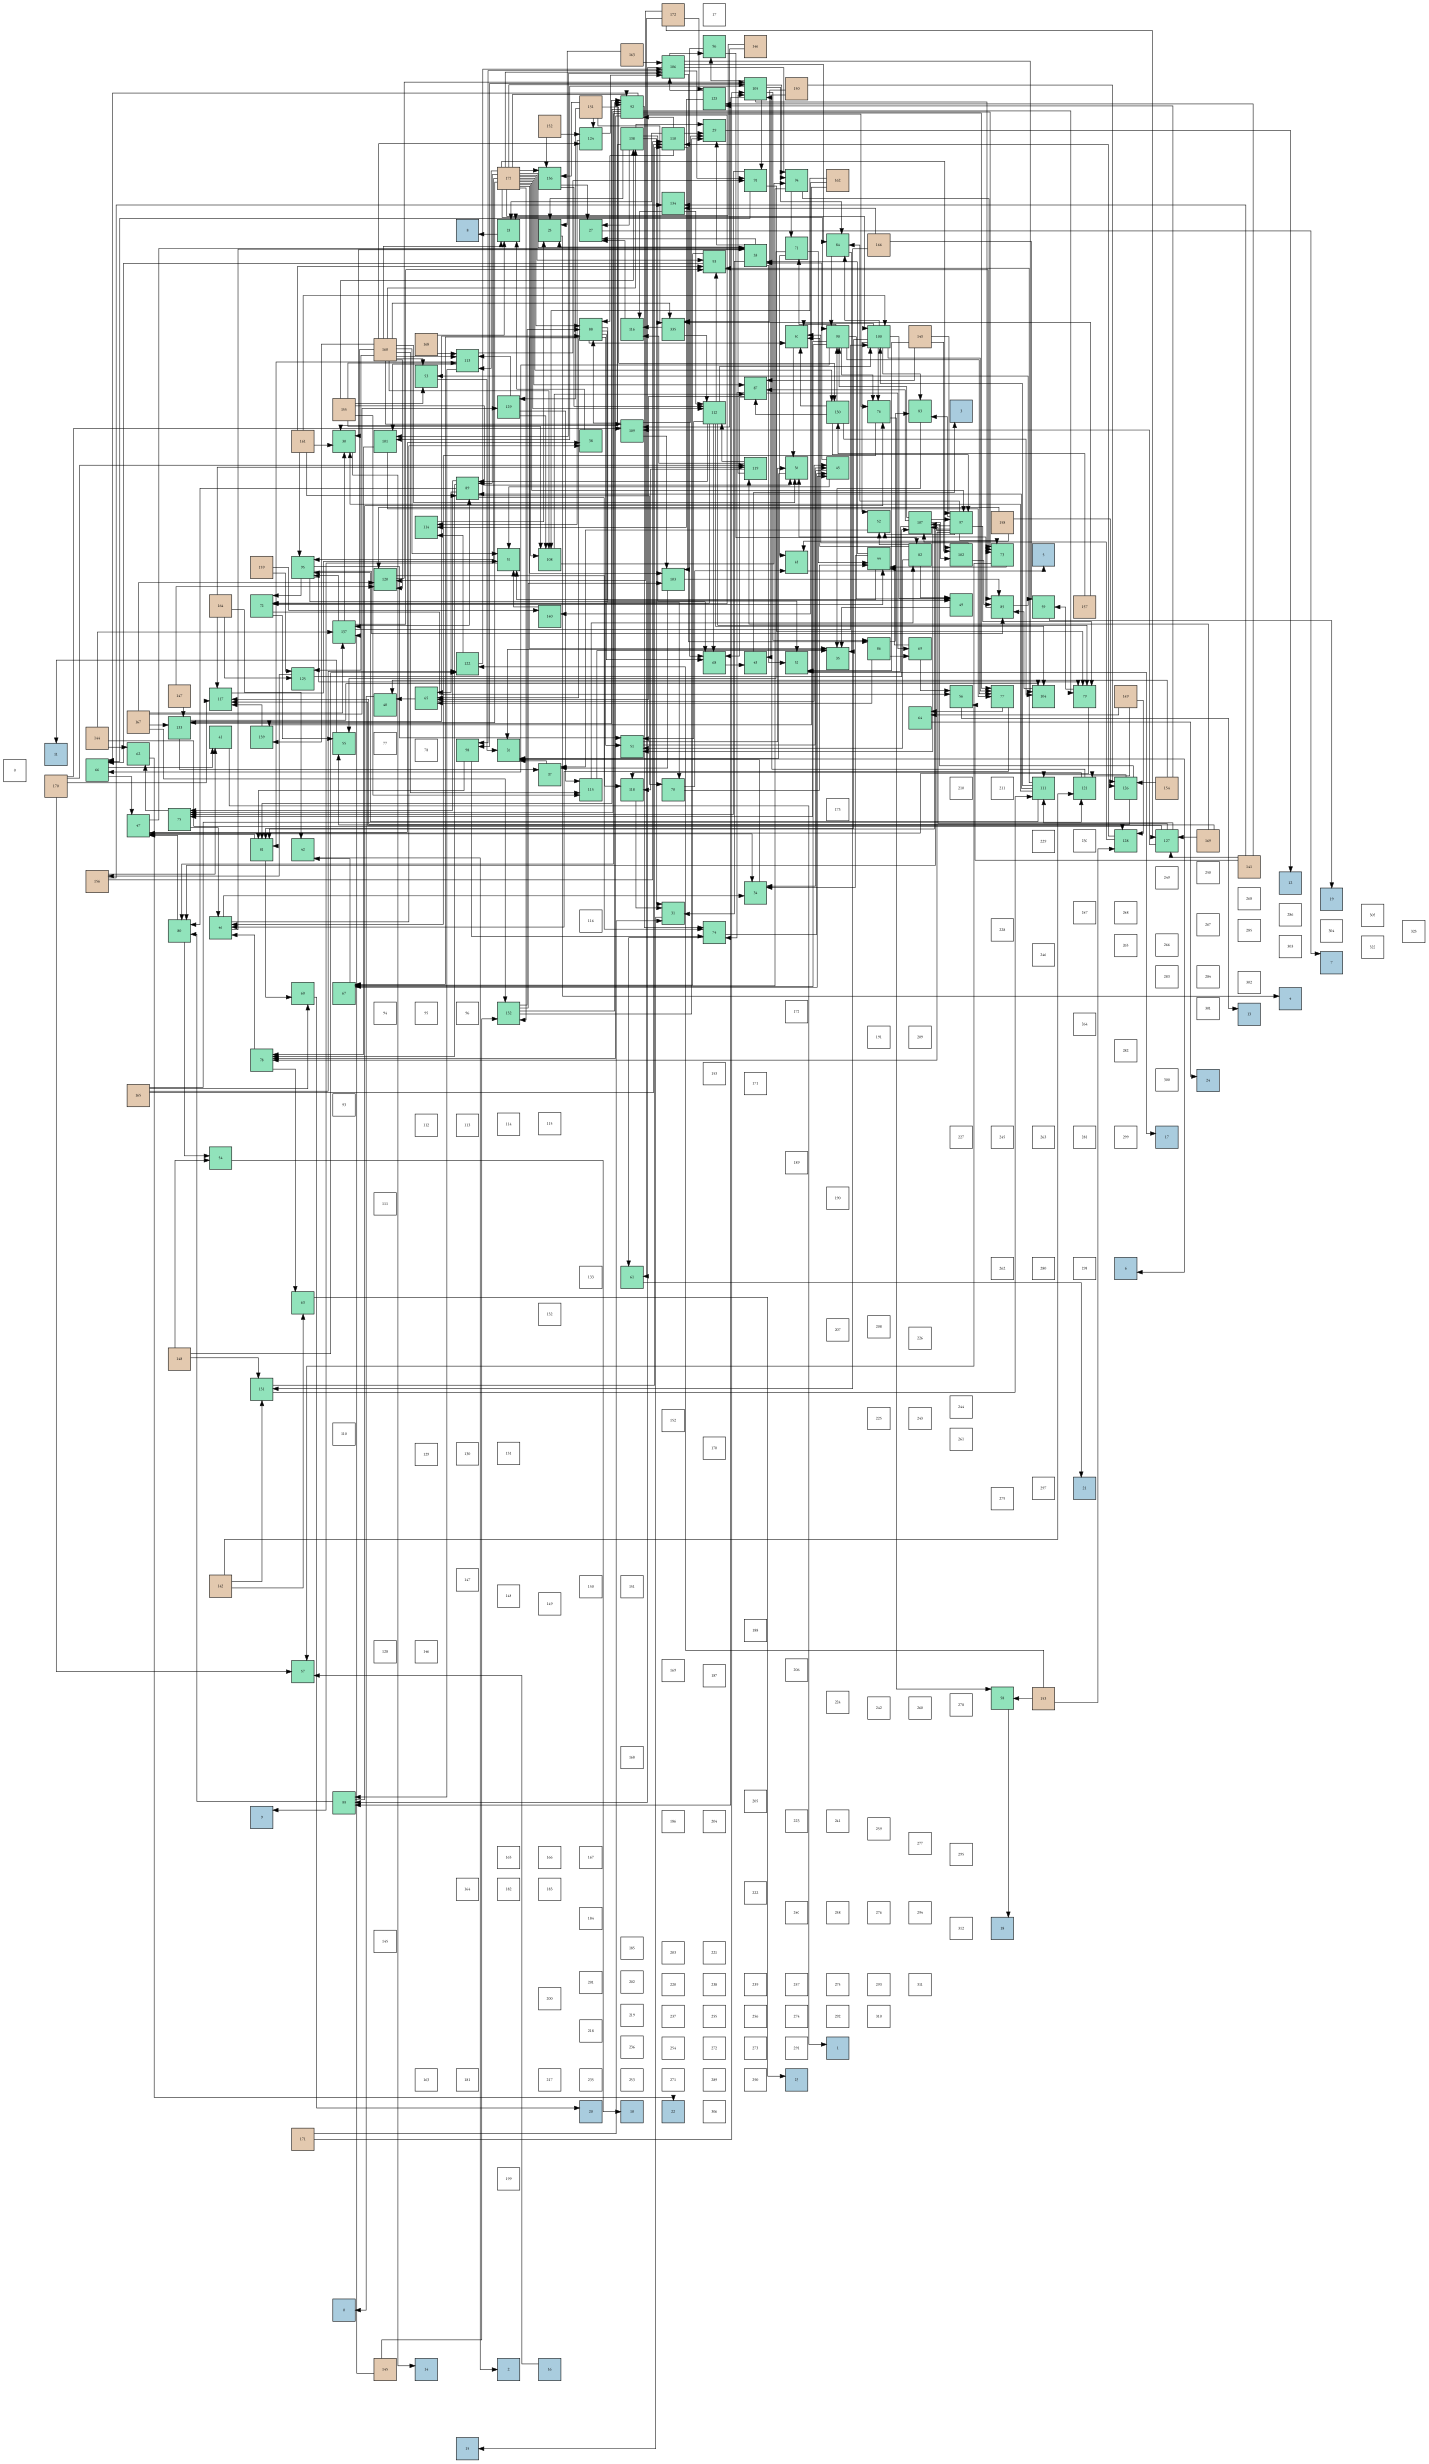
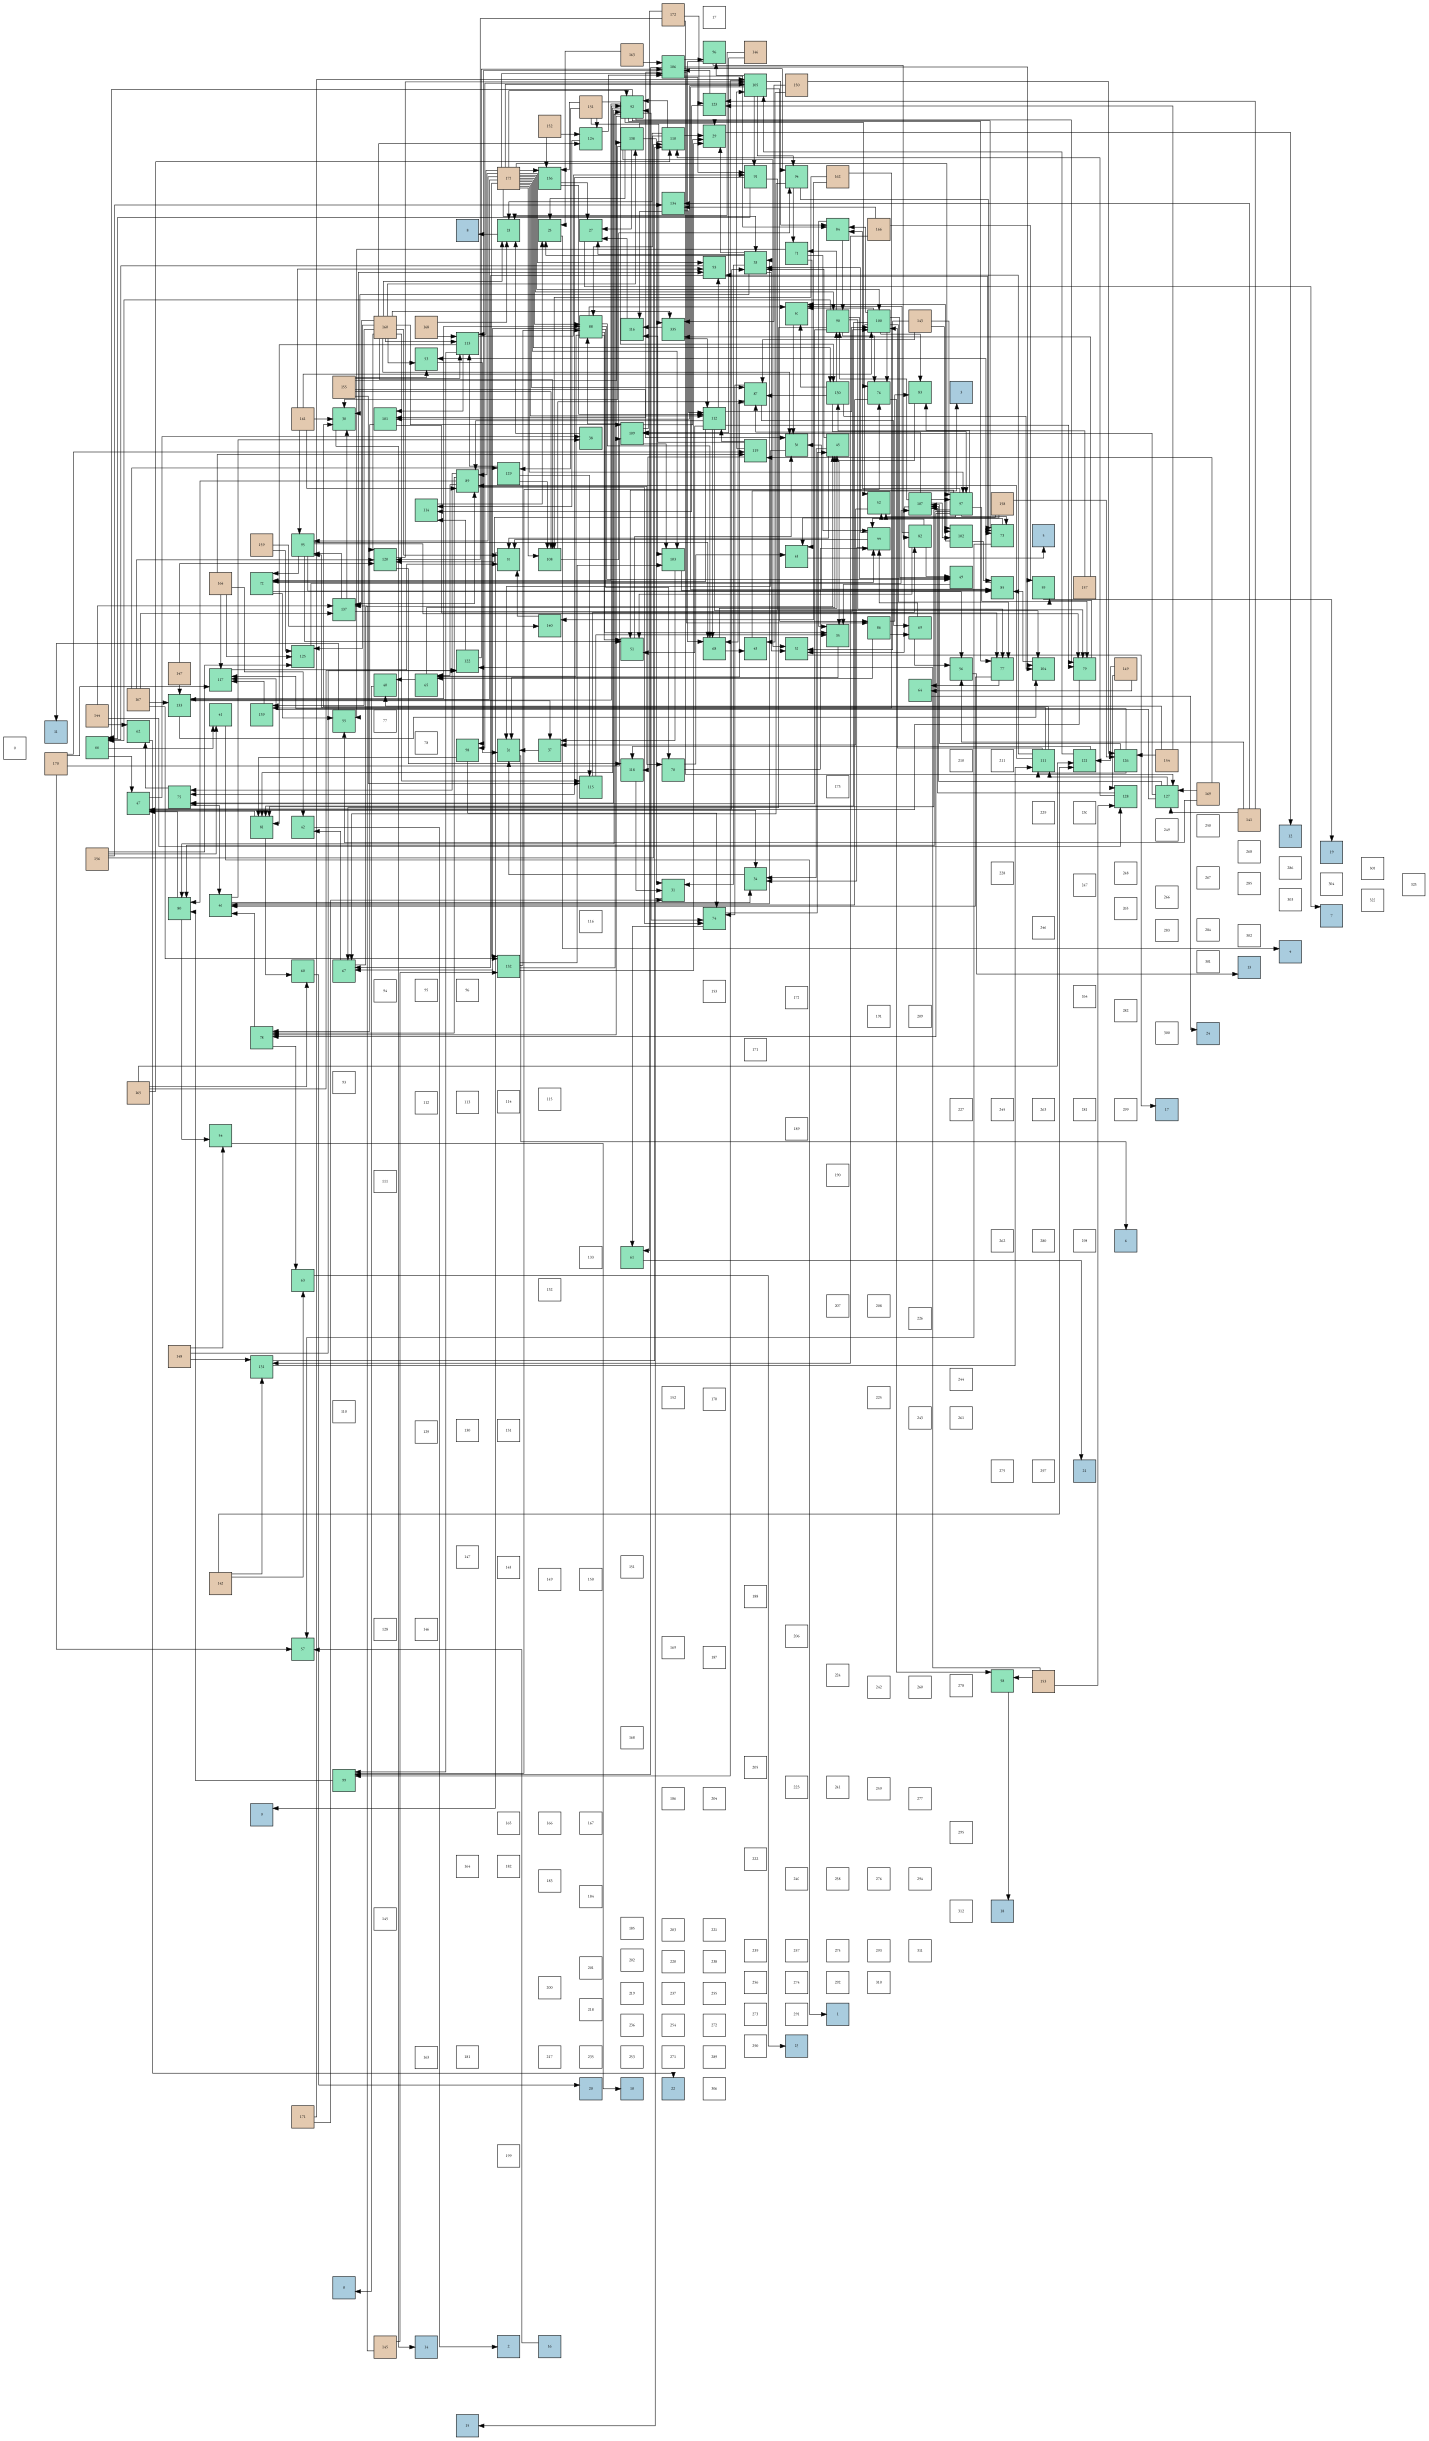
edge "51" -> "45": now "68" -> "45"
edge "125" -> "156": reversed
